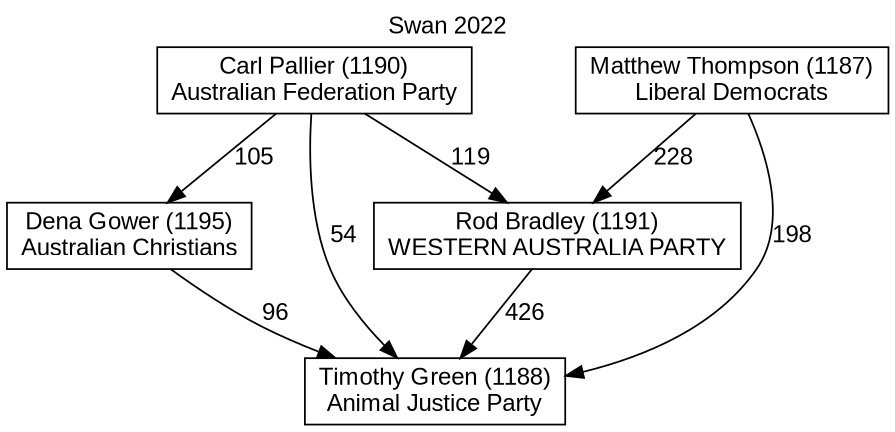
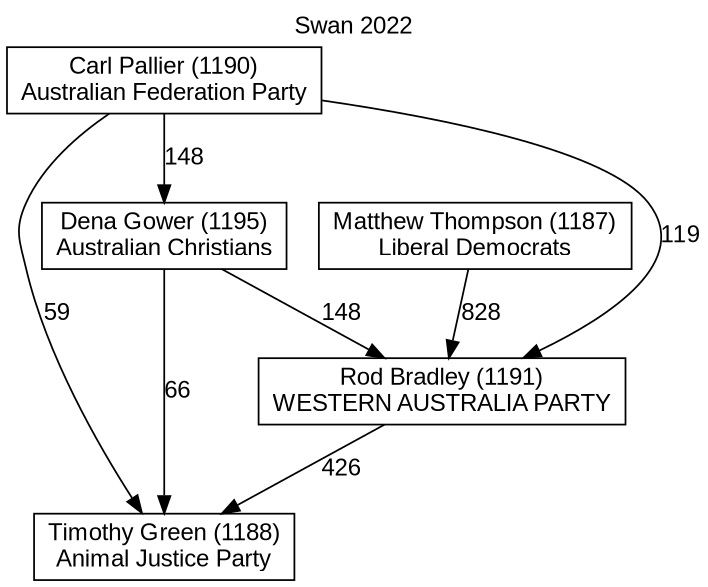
edge "Carl Pallier (1190) Australian Federation Party" -> "Dena Gower (1195) Australian Christians": label "105" -> "148"
edge "Matthew Thompson (1187) Liberal Democrats" -> "Rod Bradley (1191) WESTERN AUSTRALIA PARTY": label "228" -> "828"
edge "Carl Pallier (1190) Australian Federation Party" -> "Timothy Green (1188) Animal Justice Party": label "54" -> "59"
edge "Matthew Thompson (1187) Liberal Democrats" -> "Timothy Green (1188) Animal Justice Party": removed, label "198"
edge "Dena Gower (1195) Australian Christians" -> "Rod Bradley (1191) WESTERN AUSTRALIA PARTY": added, label "148"
edge "Dena Gower (1195) Australian Christians" -> "Timothy Green (1188) Animal Justice Party": label "96" -> "66"
